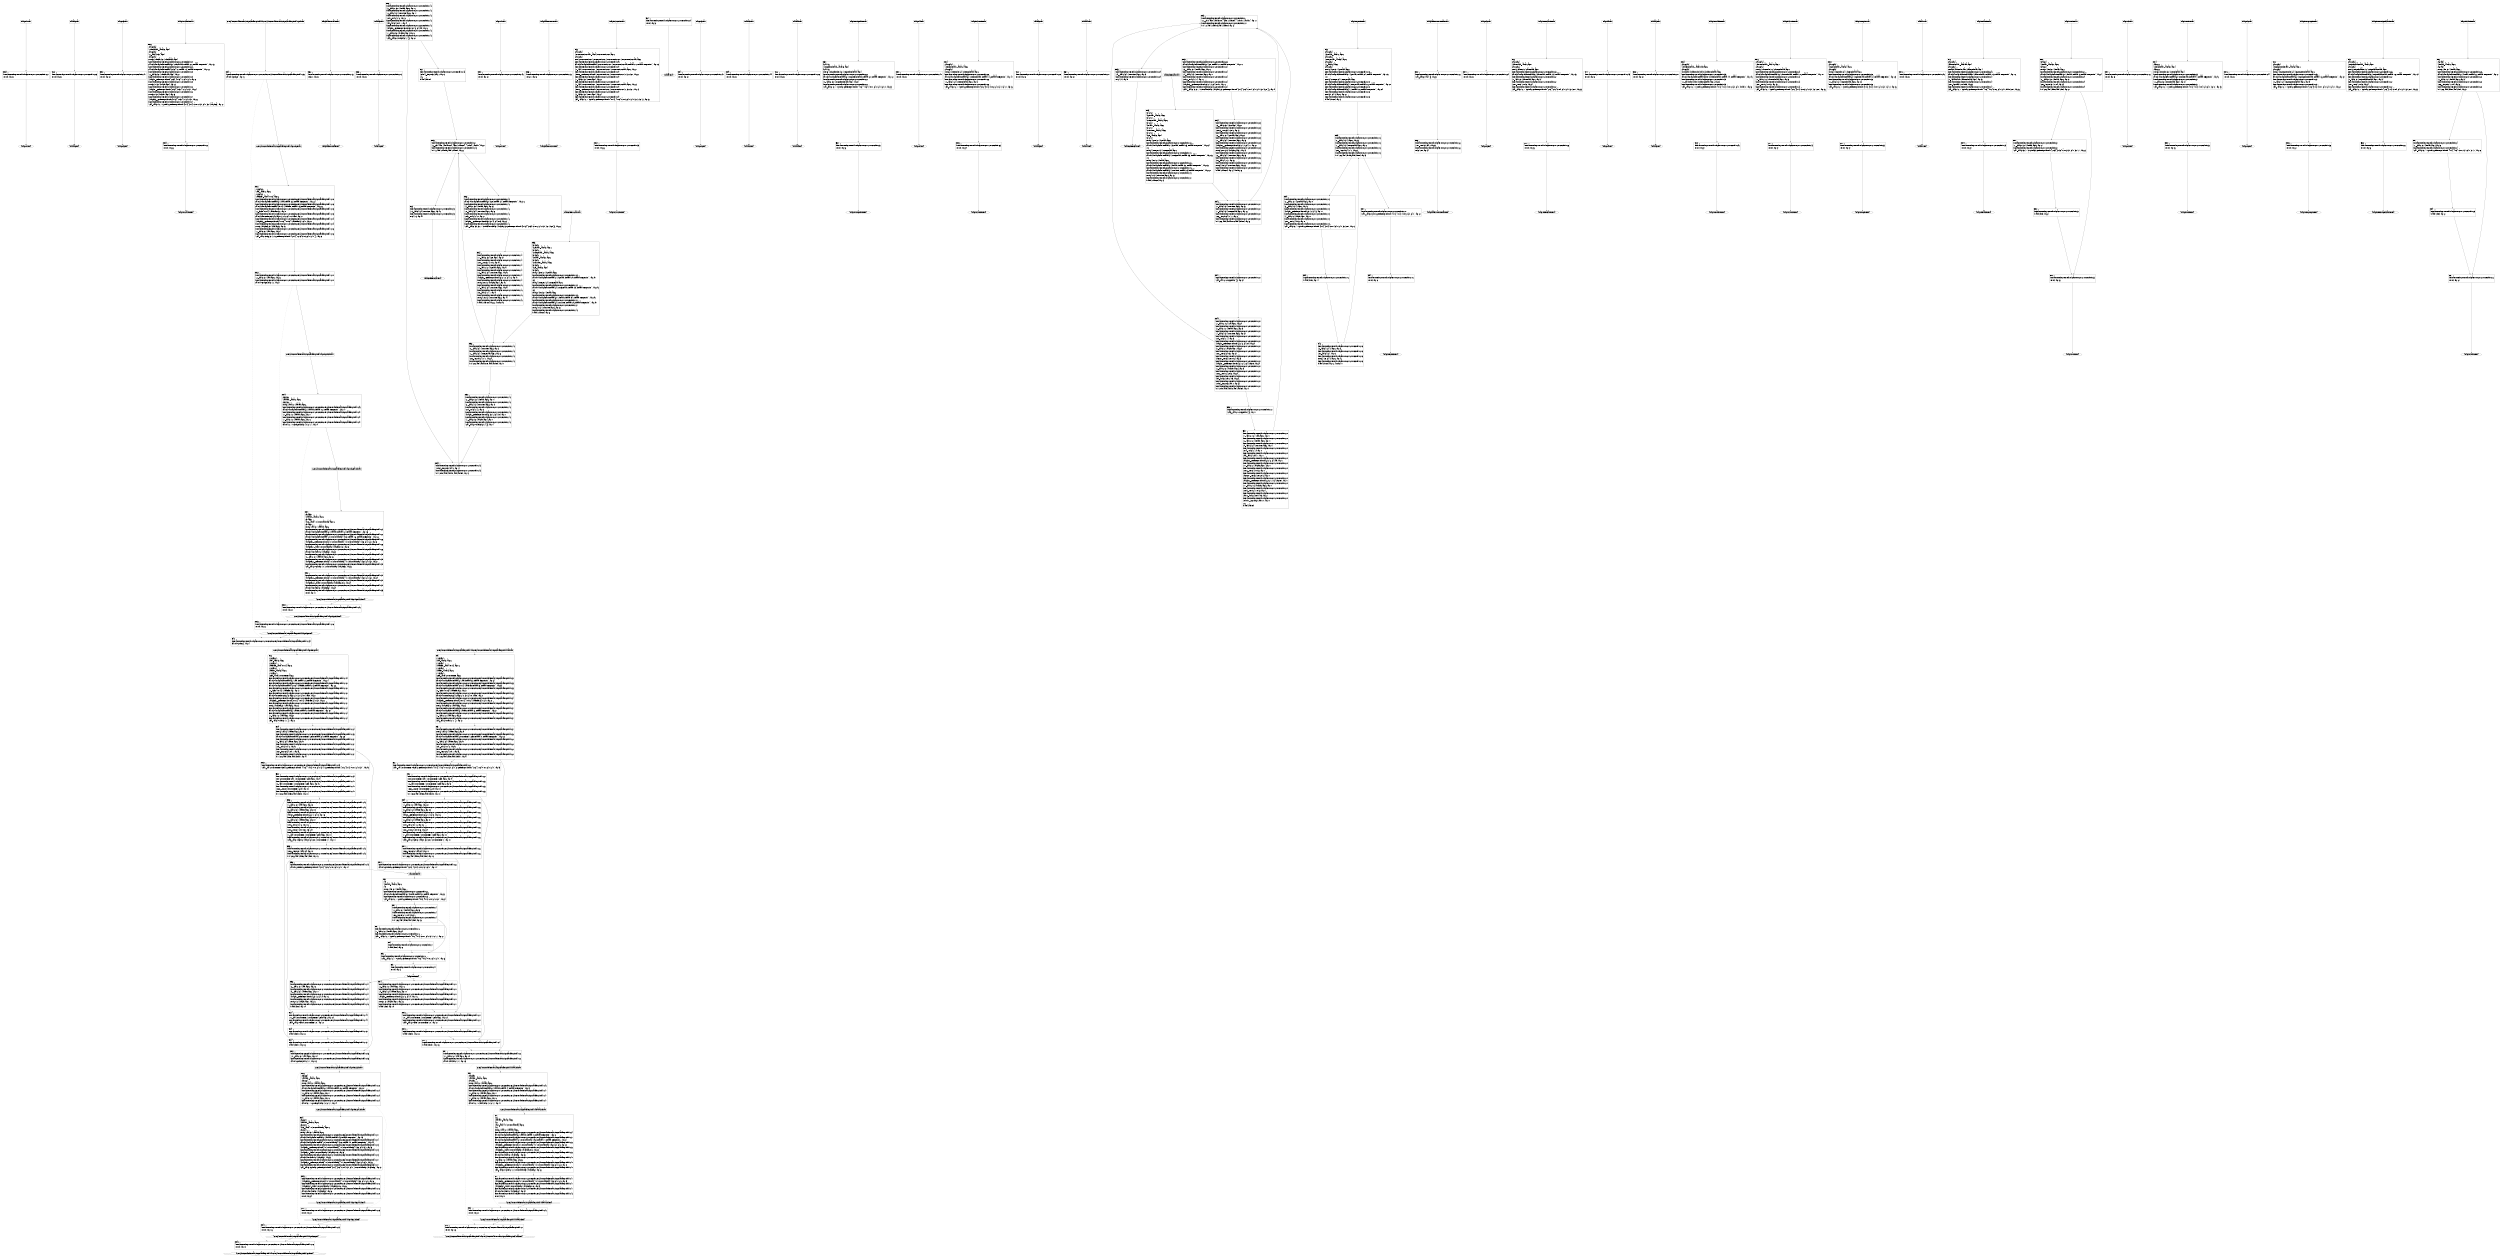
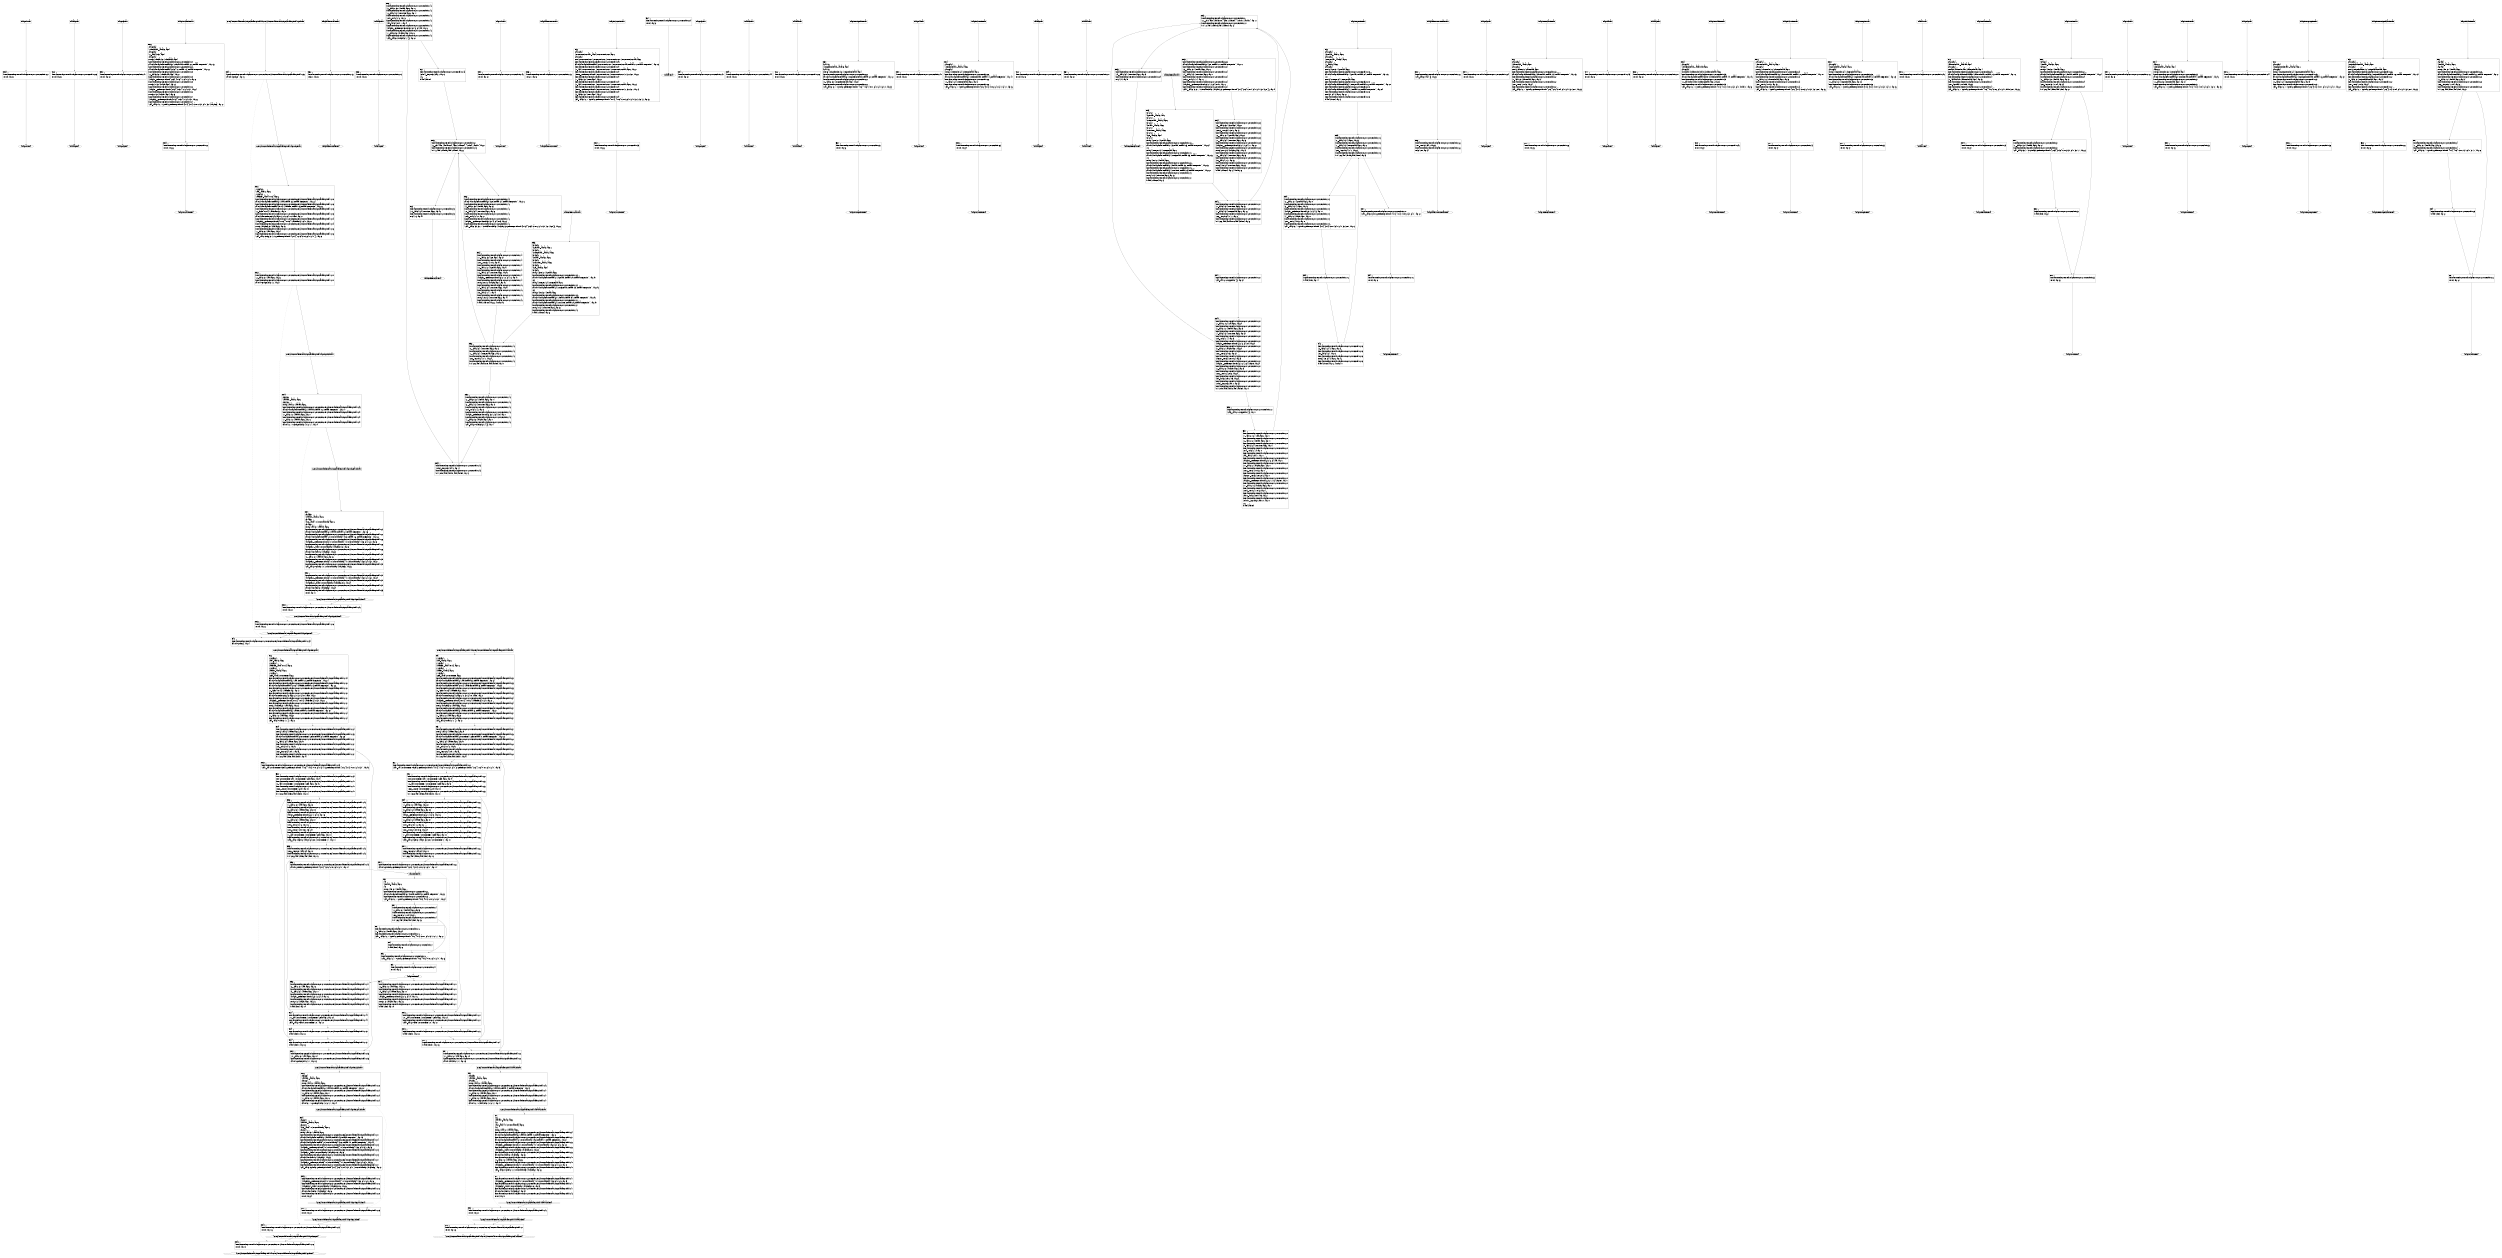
node "BB45:": text "%bytes.addr = alloca i8*, align 8" -> "%bytes.addr = alloca i8*, load 8"
